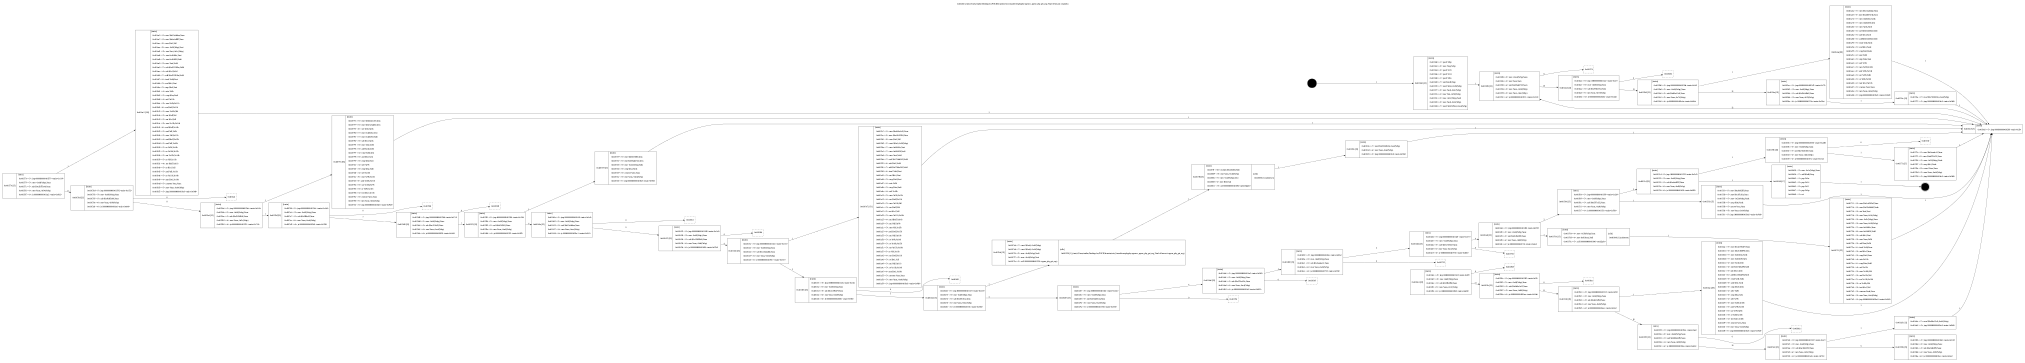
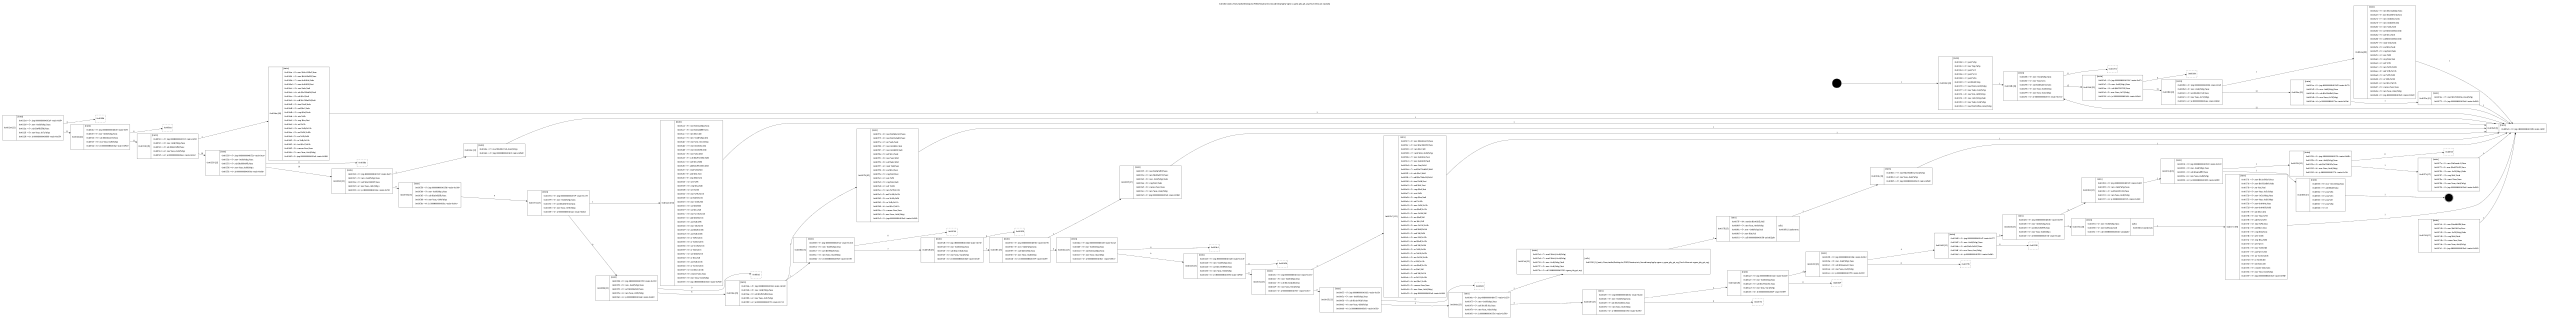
edge "0x40135b [25]" -> "0x401374 [25]": added, label "9"
edge "0x401504 [25]" -> "0x4017cb [27]": removed, label "1"
